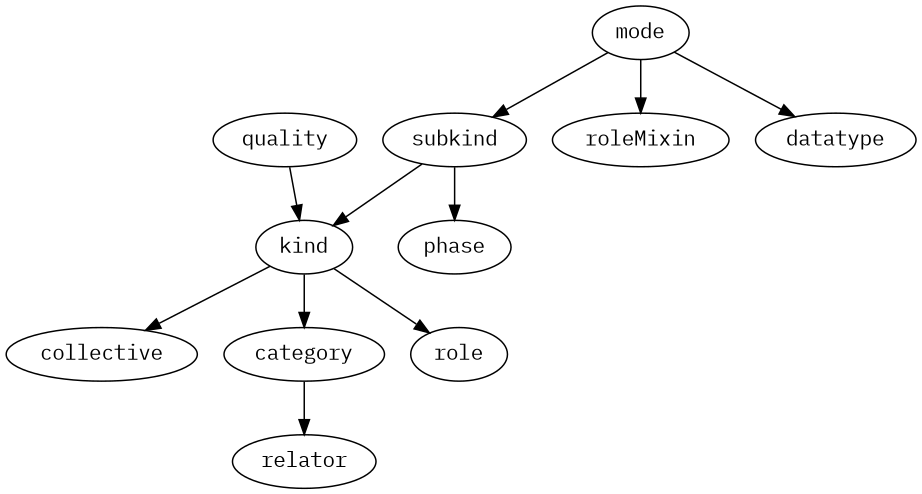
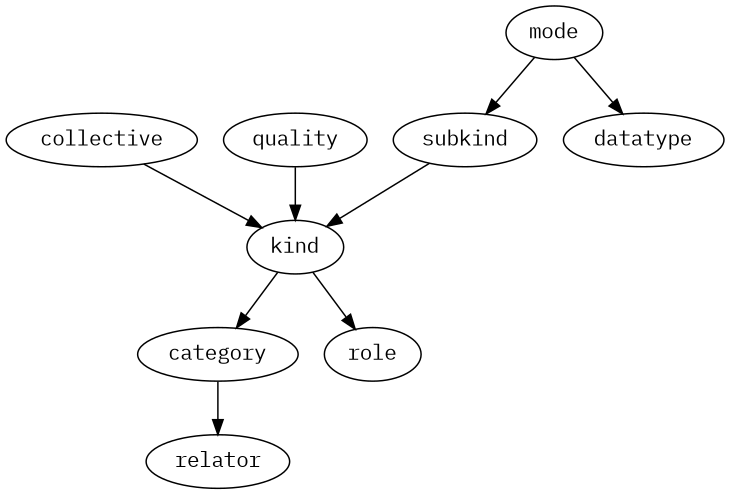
node "roleMixin": removed
node "phase": removed
edge "kind" -> "collective": reversed
